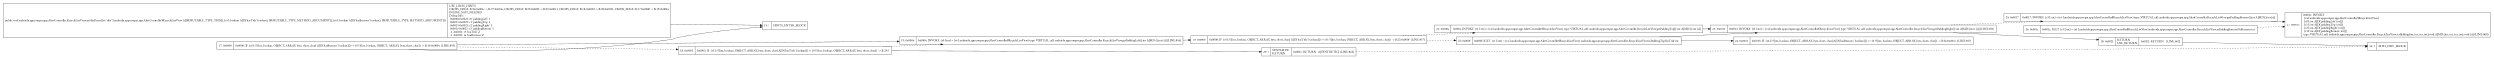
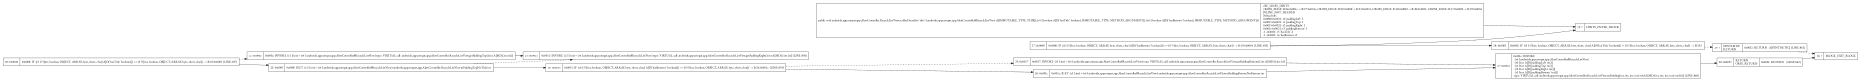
edge "23: 0x0011" -> "25: 0x0017": now "24: 0x0015" -> "25: 0x0017"
edge "26: 0x001c" -> "27: 0x001e": style dashed -> solid
edge "22: 0x000f" -> "23: 0x0011": style solid -> dashed
edge "23: 0x0011" -> "28: 0x0021": now "27: 0x001e" -> "28: 0x0021"
node "19: 0x0004": removed
edge "20: 0x0008" -> "22: 0x000f": style dashed -> solid
node "28: 0x0021": text "USE_RETURN" -> "ORIG_RETURN"
node "16: ?": text "MTH_EXIT_BLOCK" -> "BLOCK_EXIT_BLOCK"
edge "17: 0x0000" -> "18: 0x0002": style dashed -> solid
edge "18: 0x0002" -> "29: ?": style solid -> dashed
edge "24: 0x0015" -> "26: 0x001c": added
